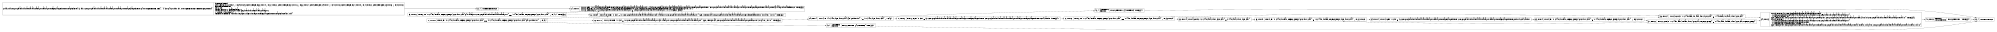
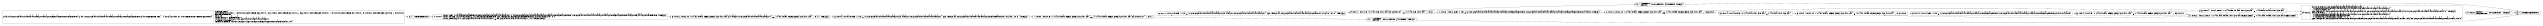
edge "25: 0x0008" -> "24: 0x0000": reversed
edge "27: 0x000e" -> "26: 0x000a": reversed
node "23: ?": text "MTH_EXIT_BLOCK" -> "SYNTHETIC_EXIT_BLOCK"
